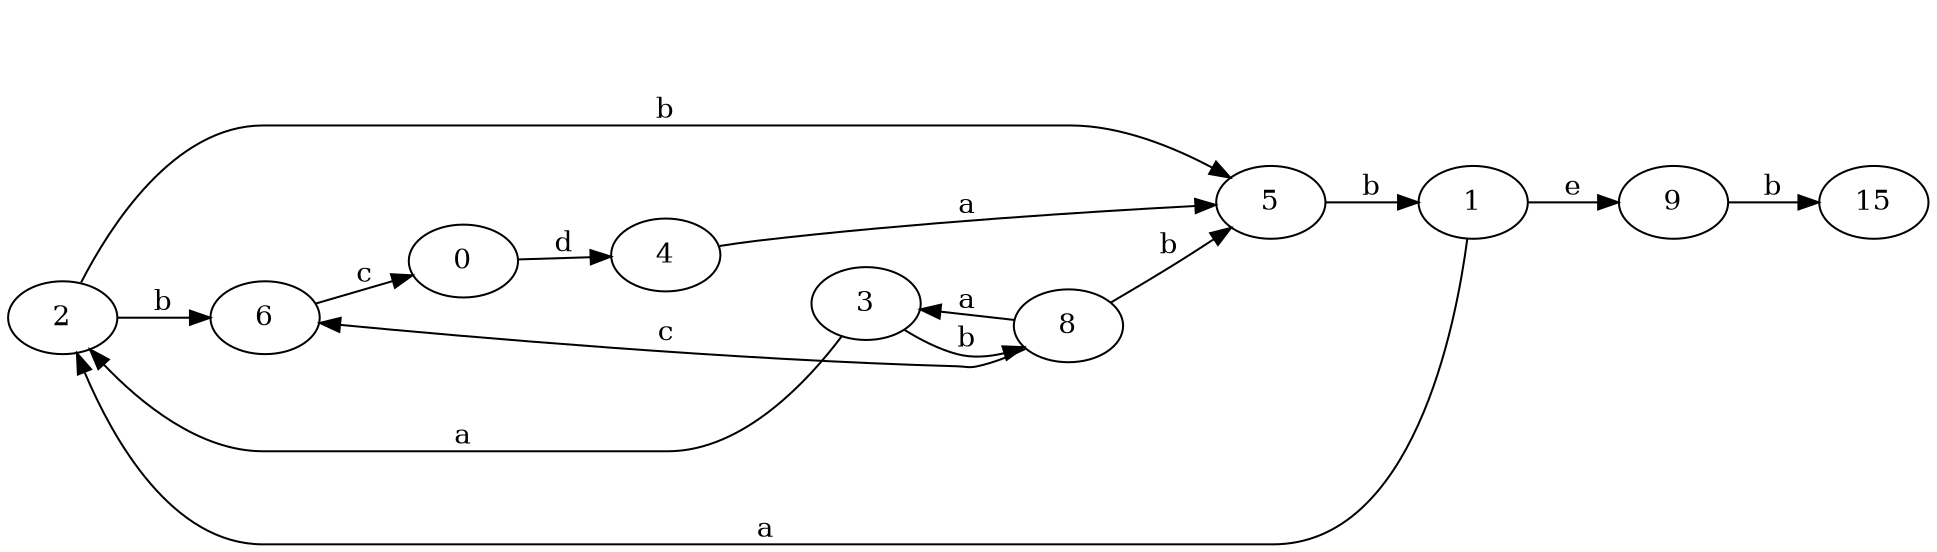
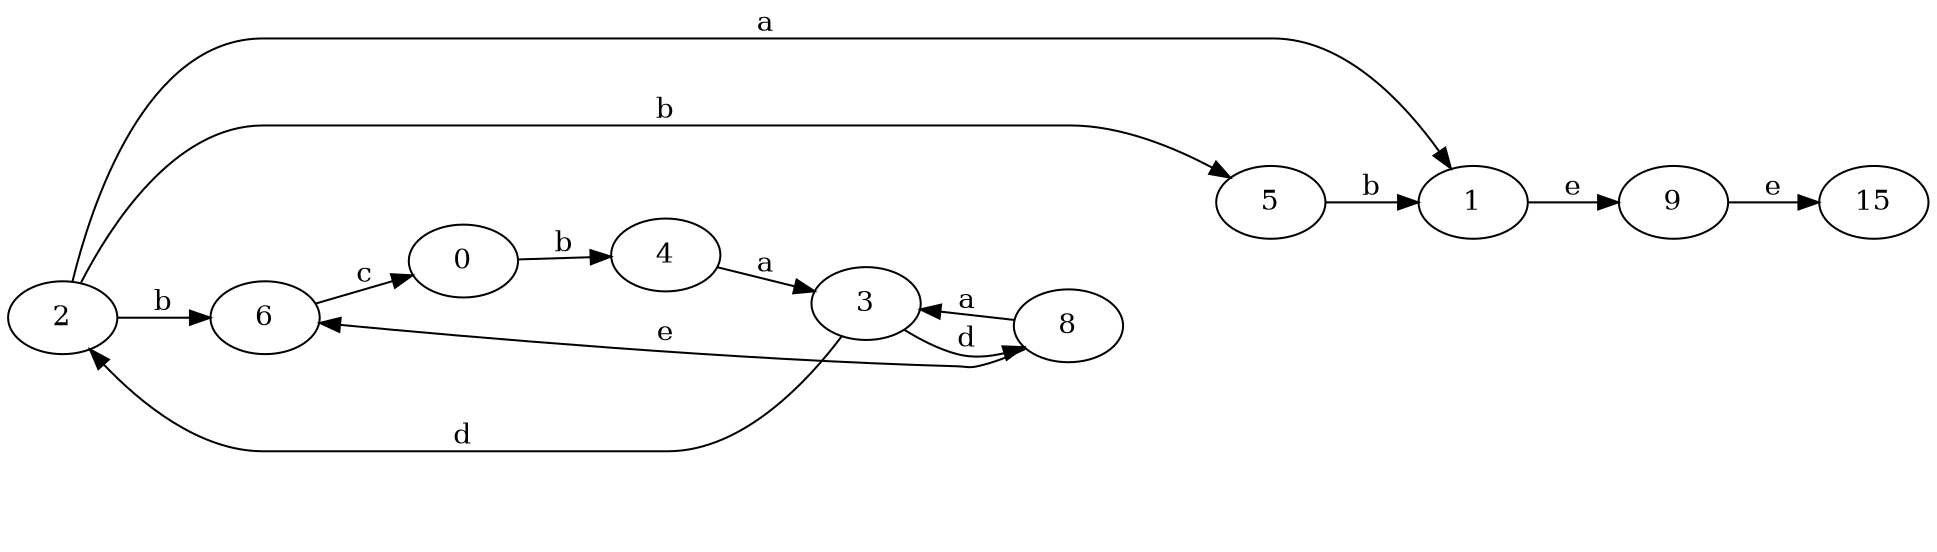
edge "9" -> "15": label "b" -> "e"
edge "4" -> "5": now "4" -> "3"
edge "0" -> "4": label "d" -> "b"
edge "8" -> "5": removed, label "b"
edge "8" -> "6": label "c" -> "e"
edge "3" -> "8": label "b" -> "d"
edge "3" -> "2": label "a" -> "d"
edge "1" -> "2": reversed
